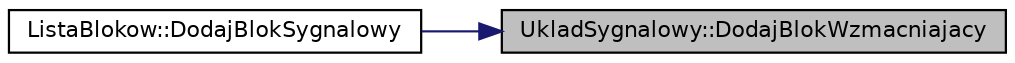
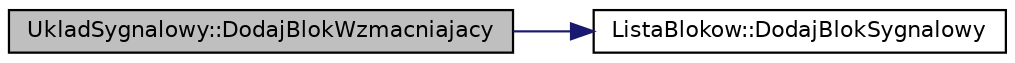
edge "ListaBlokow::DodajBlokSygnalowy" -> "UkladSygnalowy::DodajBlokWzmacniajacy": reversed
